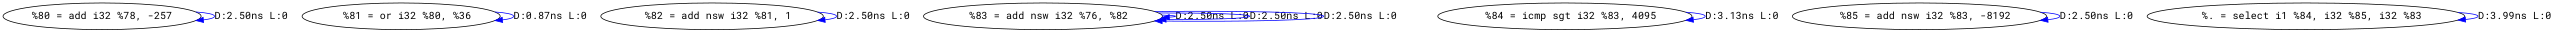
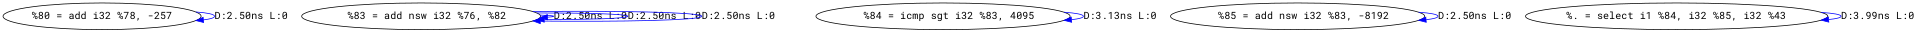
node "%81 = or i32 %80, %36": removed
node "%82 = add nsw i32 %81, 1": removed
node "%. = select i1 %84, i32 %85, i32 %83": label "%. = select i1 %84, i32 %85, i32 %83" -> "%. = select i1 %84, i32 %85, i32 %43"
